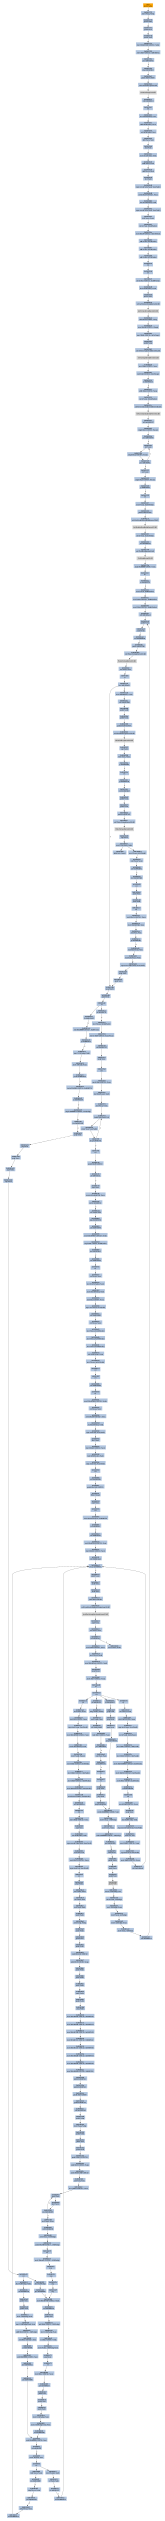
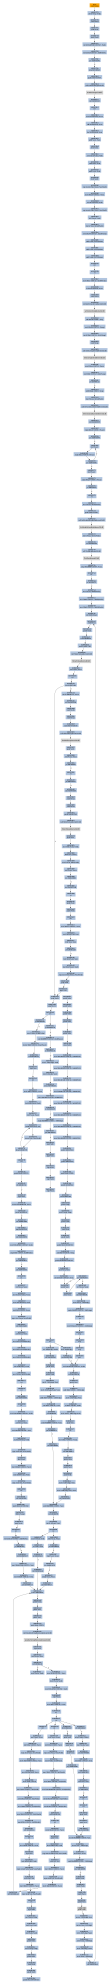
edge "0x00403b7e movl %fs:(%esi), %edx" -> "0x00403b84 movl %eax, 0x14(%edx)": now "0x00403b82 sbbb %al, (%eax)" -> "0x00403b84 movl %eax, 0x14(%edx)"
node "0x004038b7 subl $0x70<UINT8>, %esp": removed
